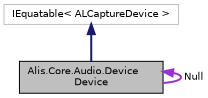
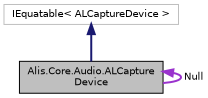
node "Alis.Core.Audio.Device Device": label "Alis.Core.Audio.Device Device" -> "Alis.Core.Audio.ALCapture Device"
